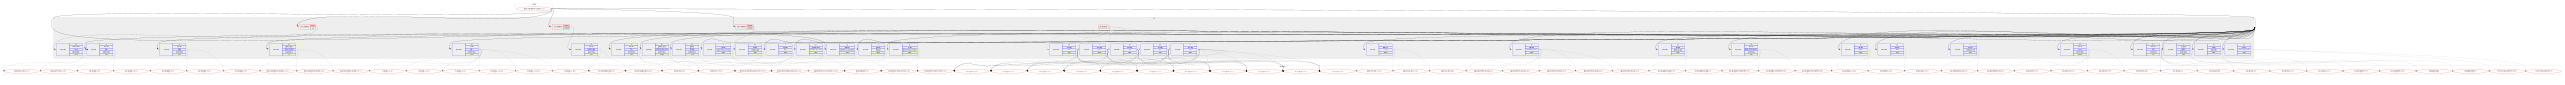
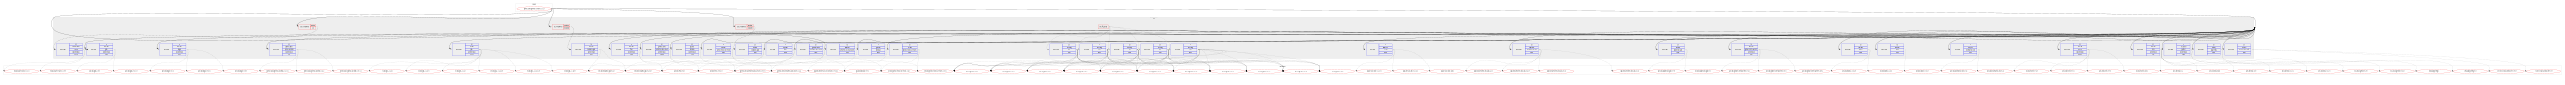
node "app-text/docbook-xml-dtd-4.4-r3": removed
